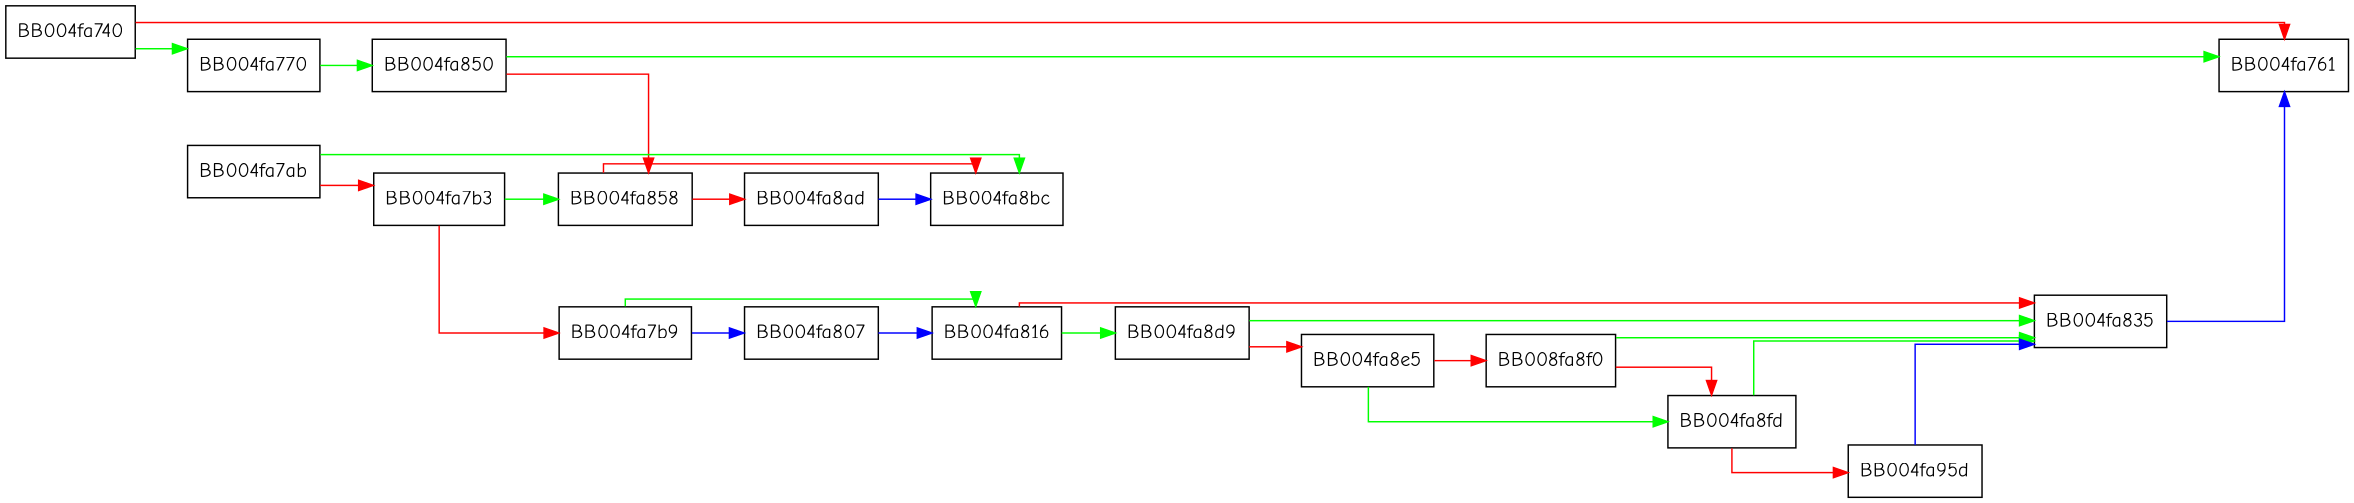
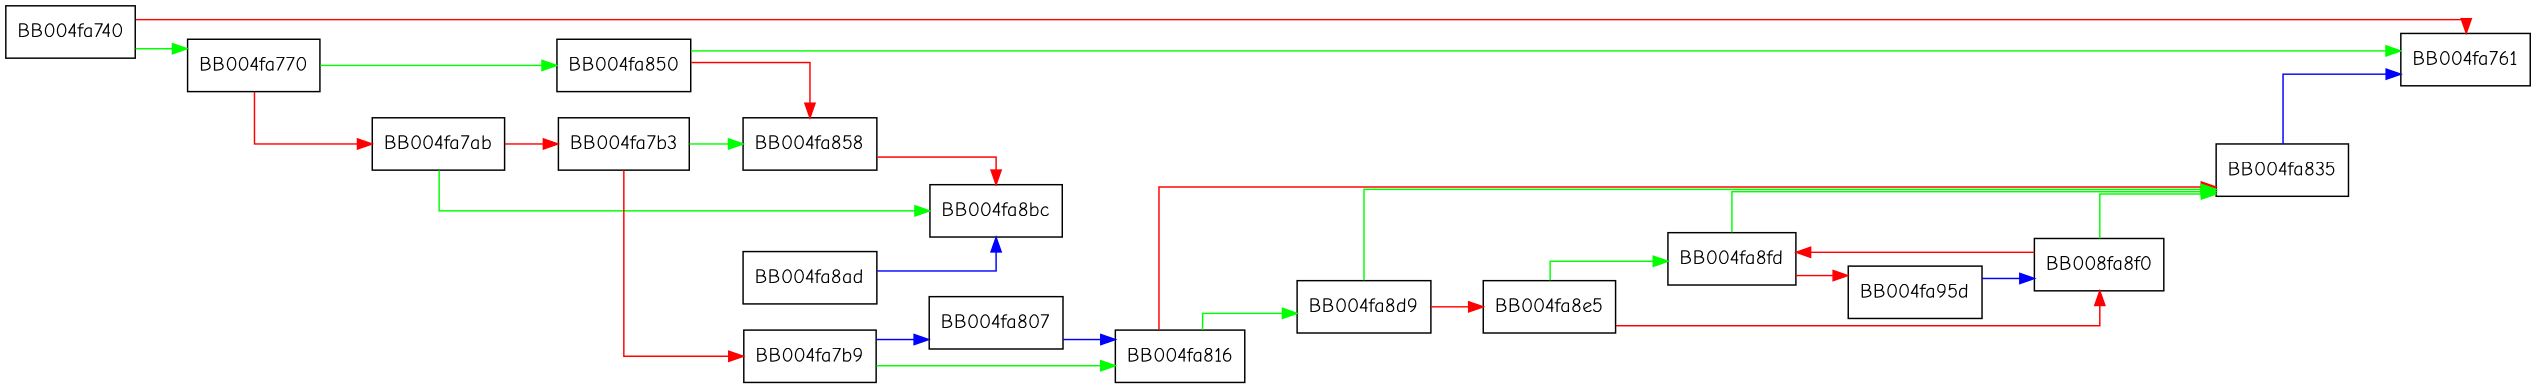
edge "BB004fa770" -> "BB004fa7ab": added
edge "BB004fa858" -> "BB004fa8ad": removed
edge "BB004fa95d" -> "BB004fa835": now "BB004fa95d" -> "BB008fa8f0"
